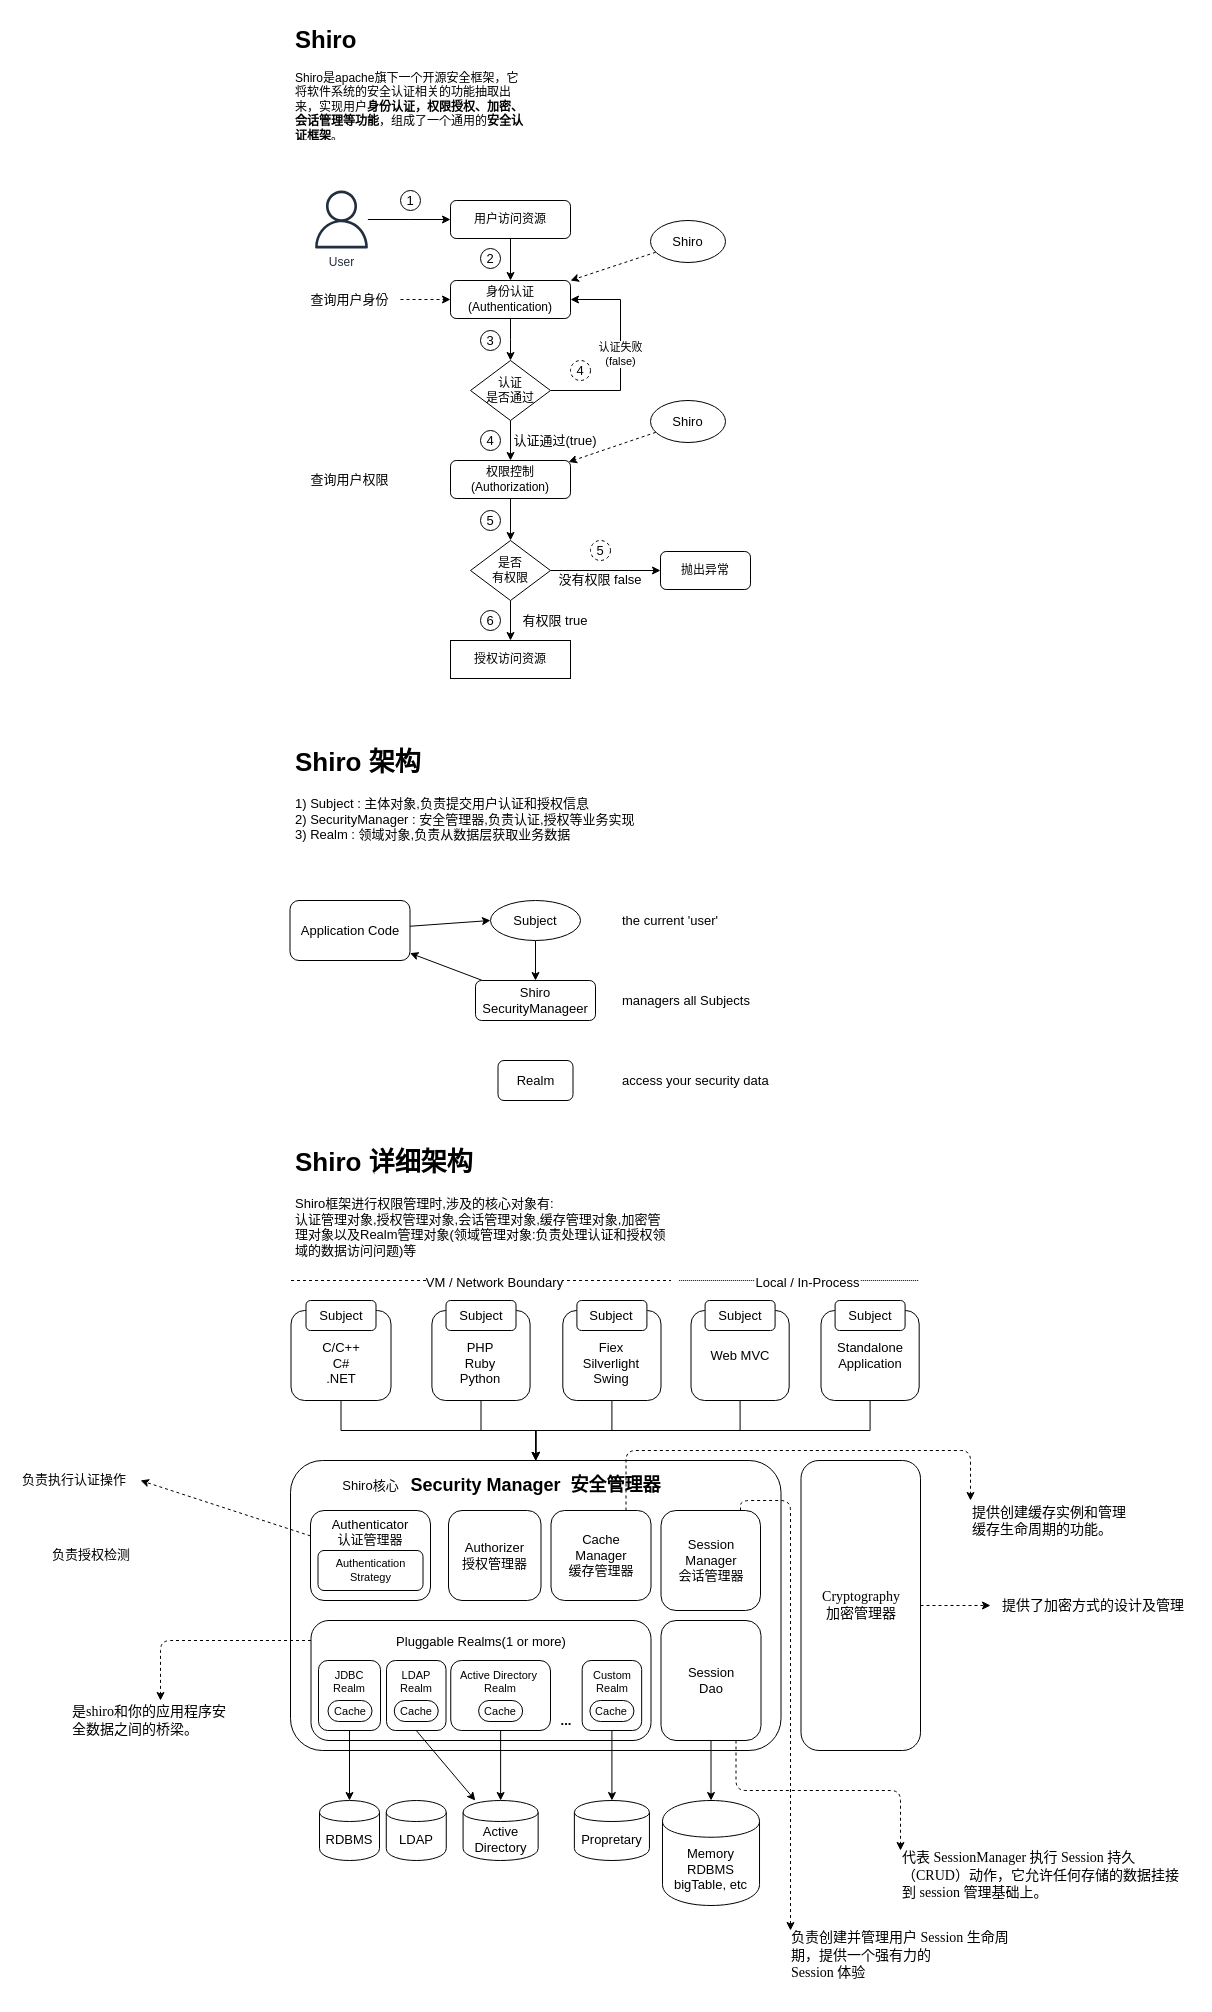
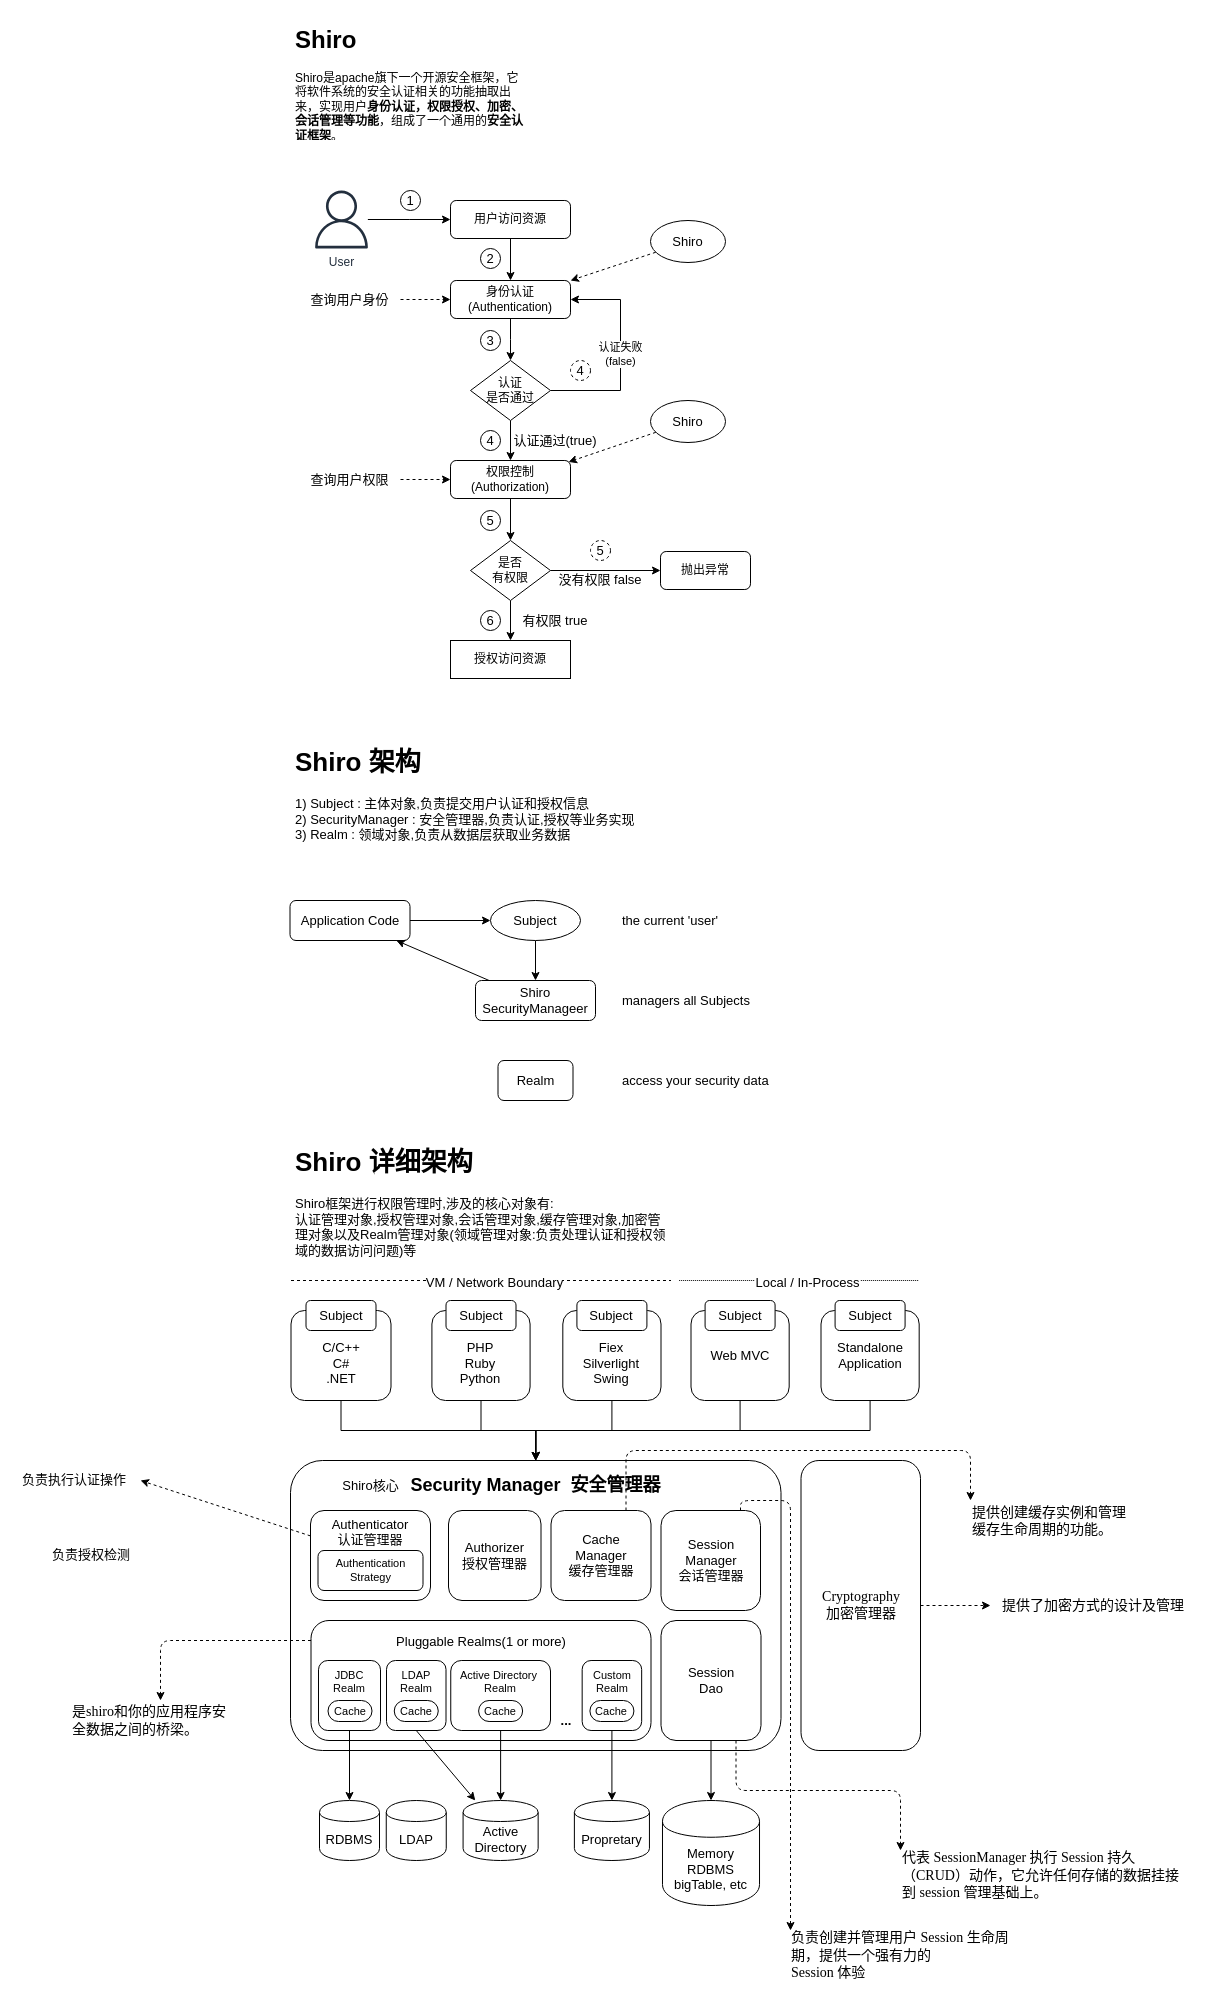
edge "查询用户权限" -> "权限控制 (Authorization)": added
node "Application Code": size 120x60 -> 120x40
